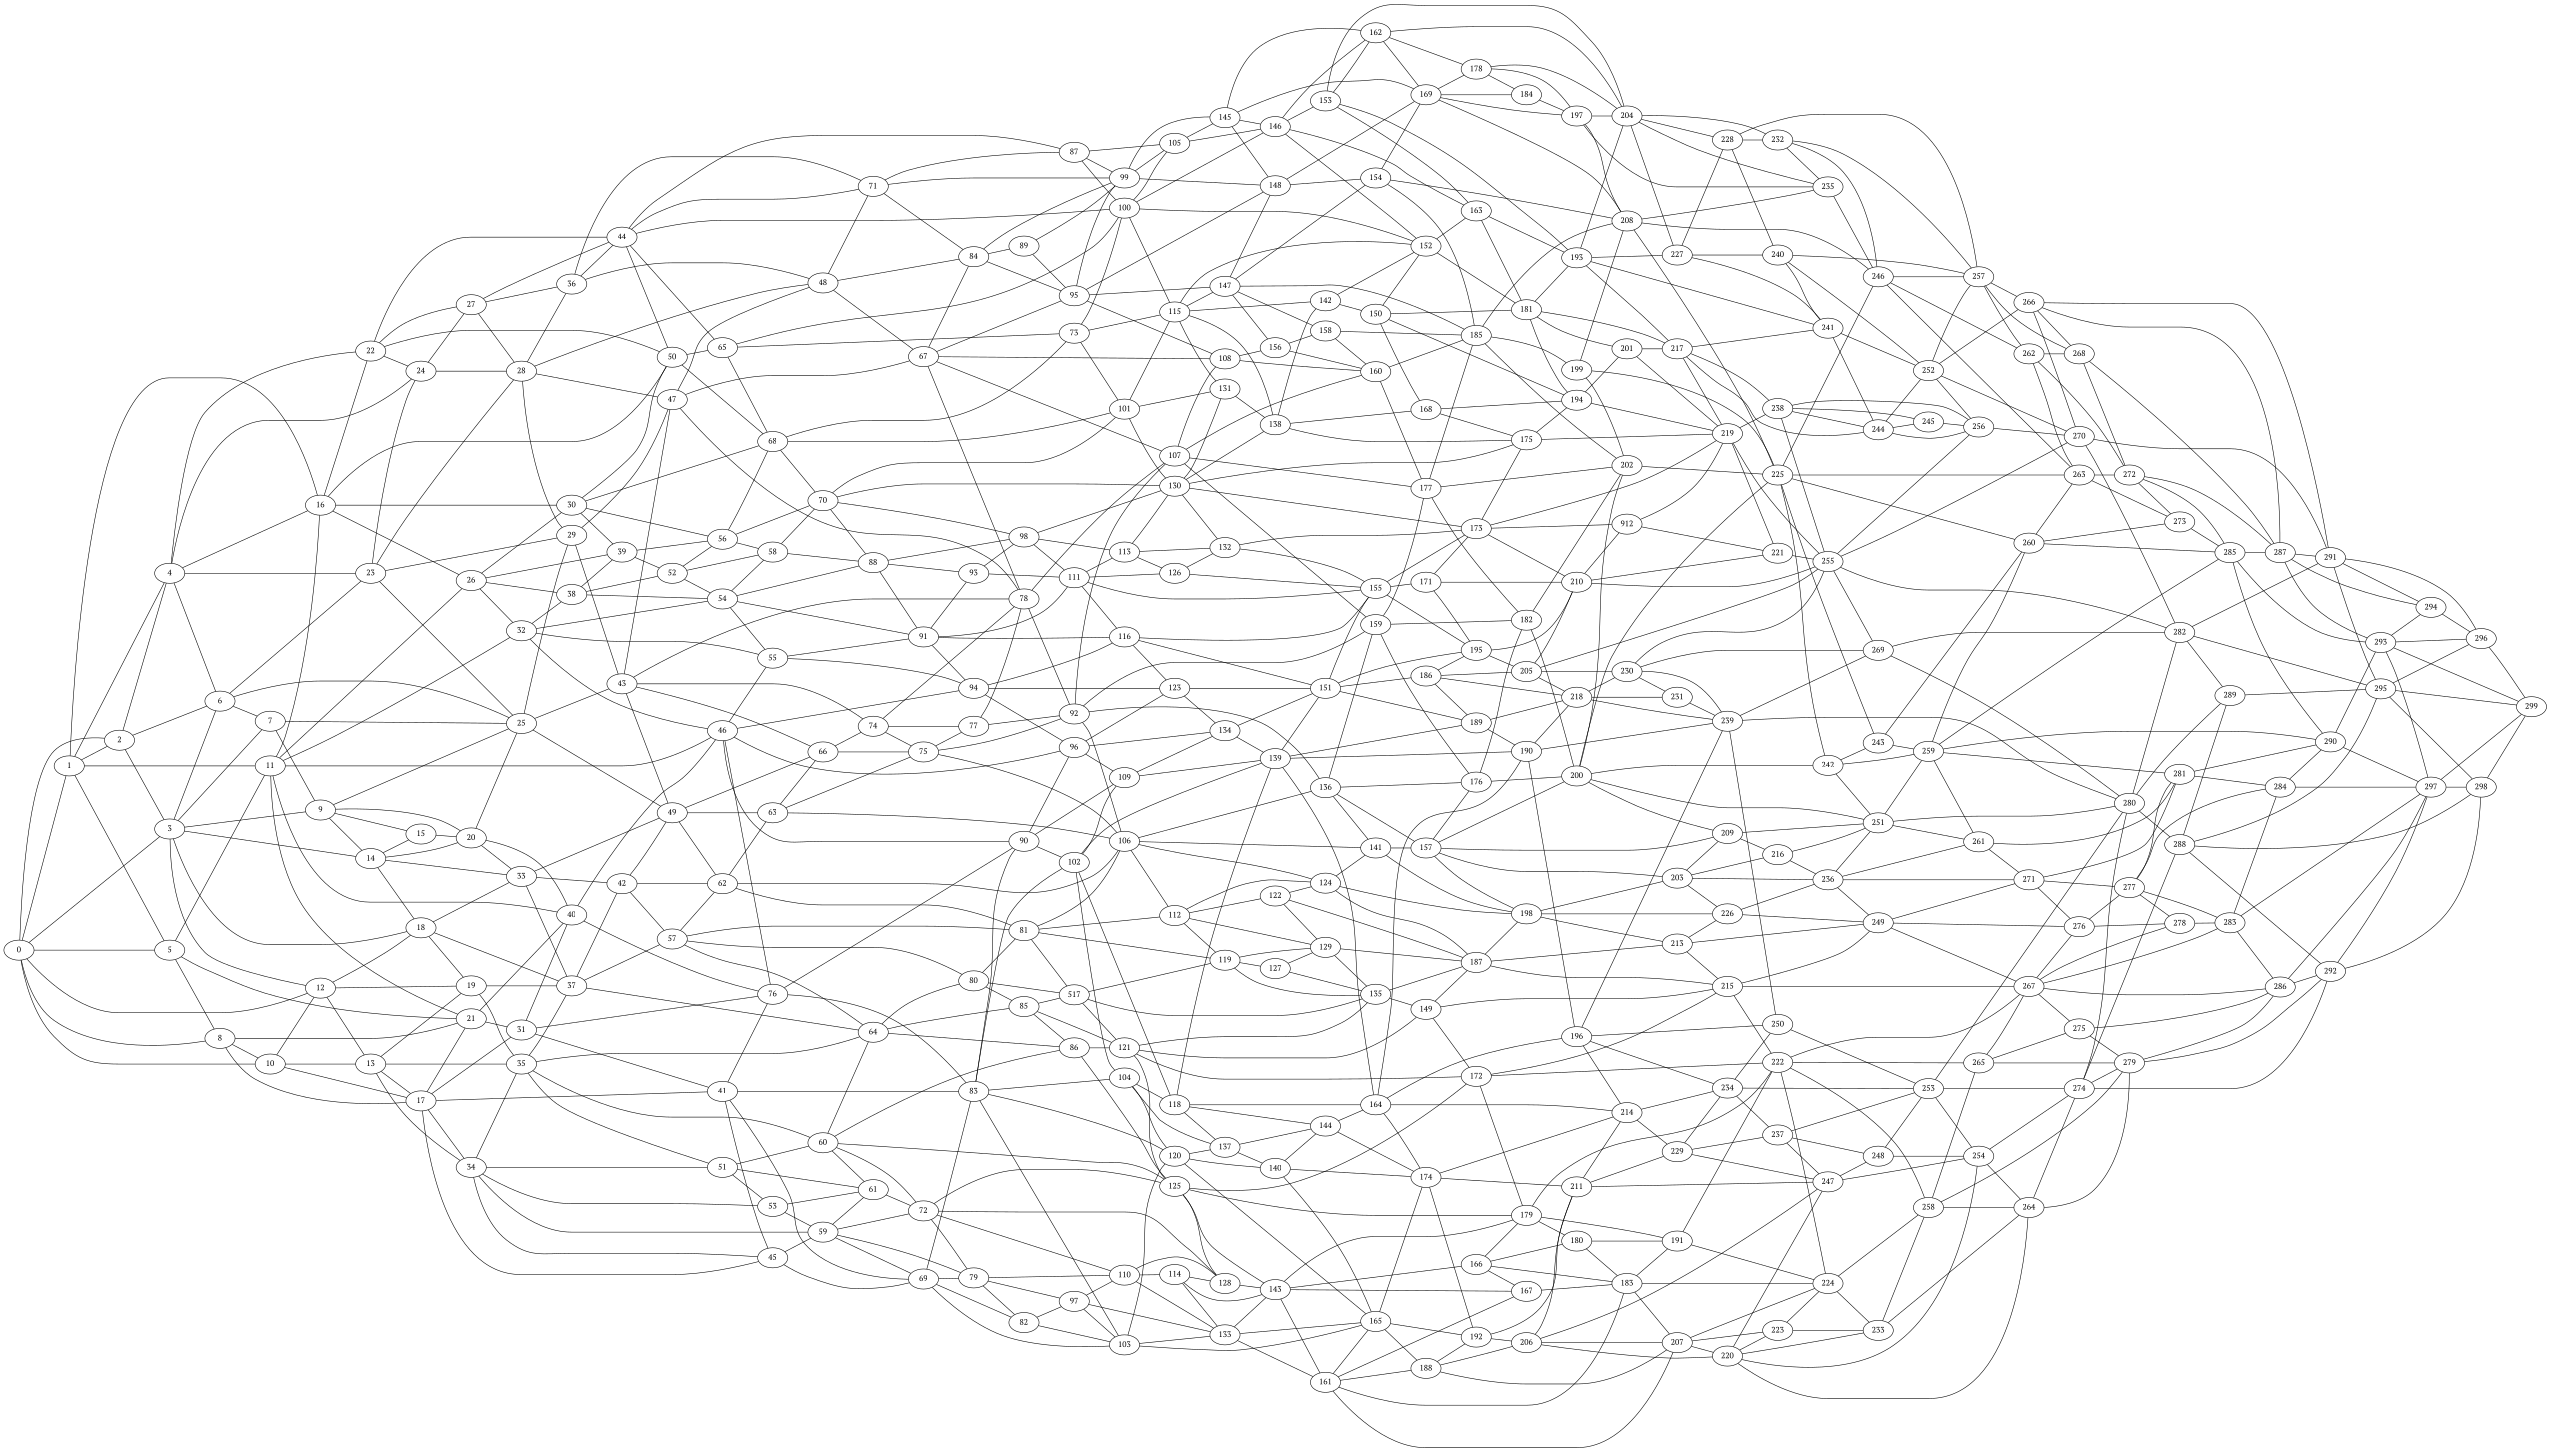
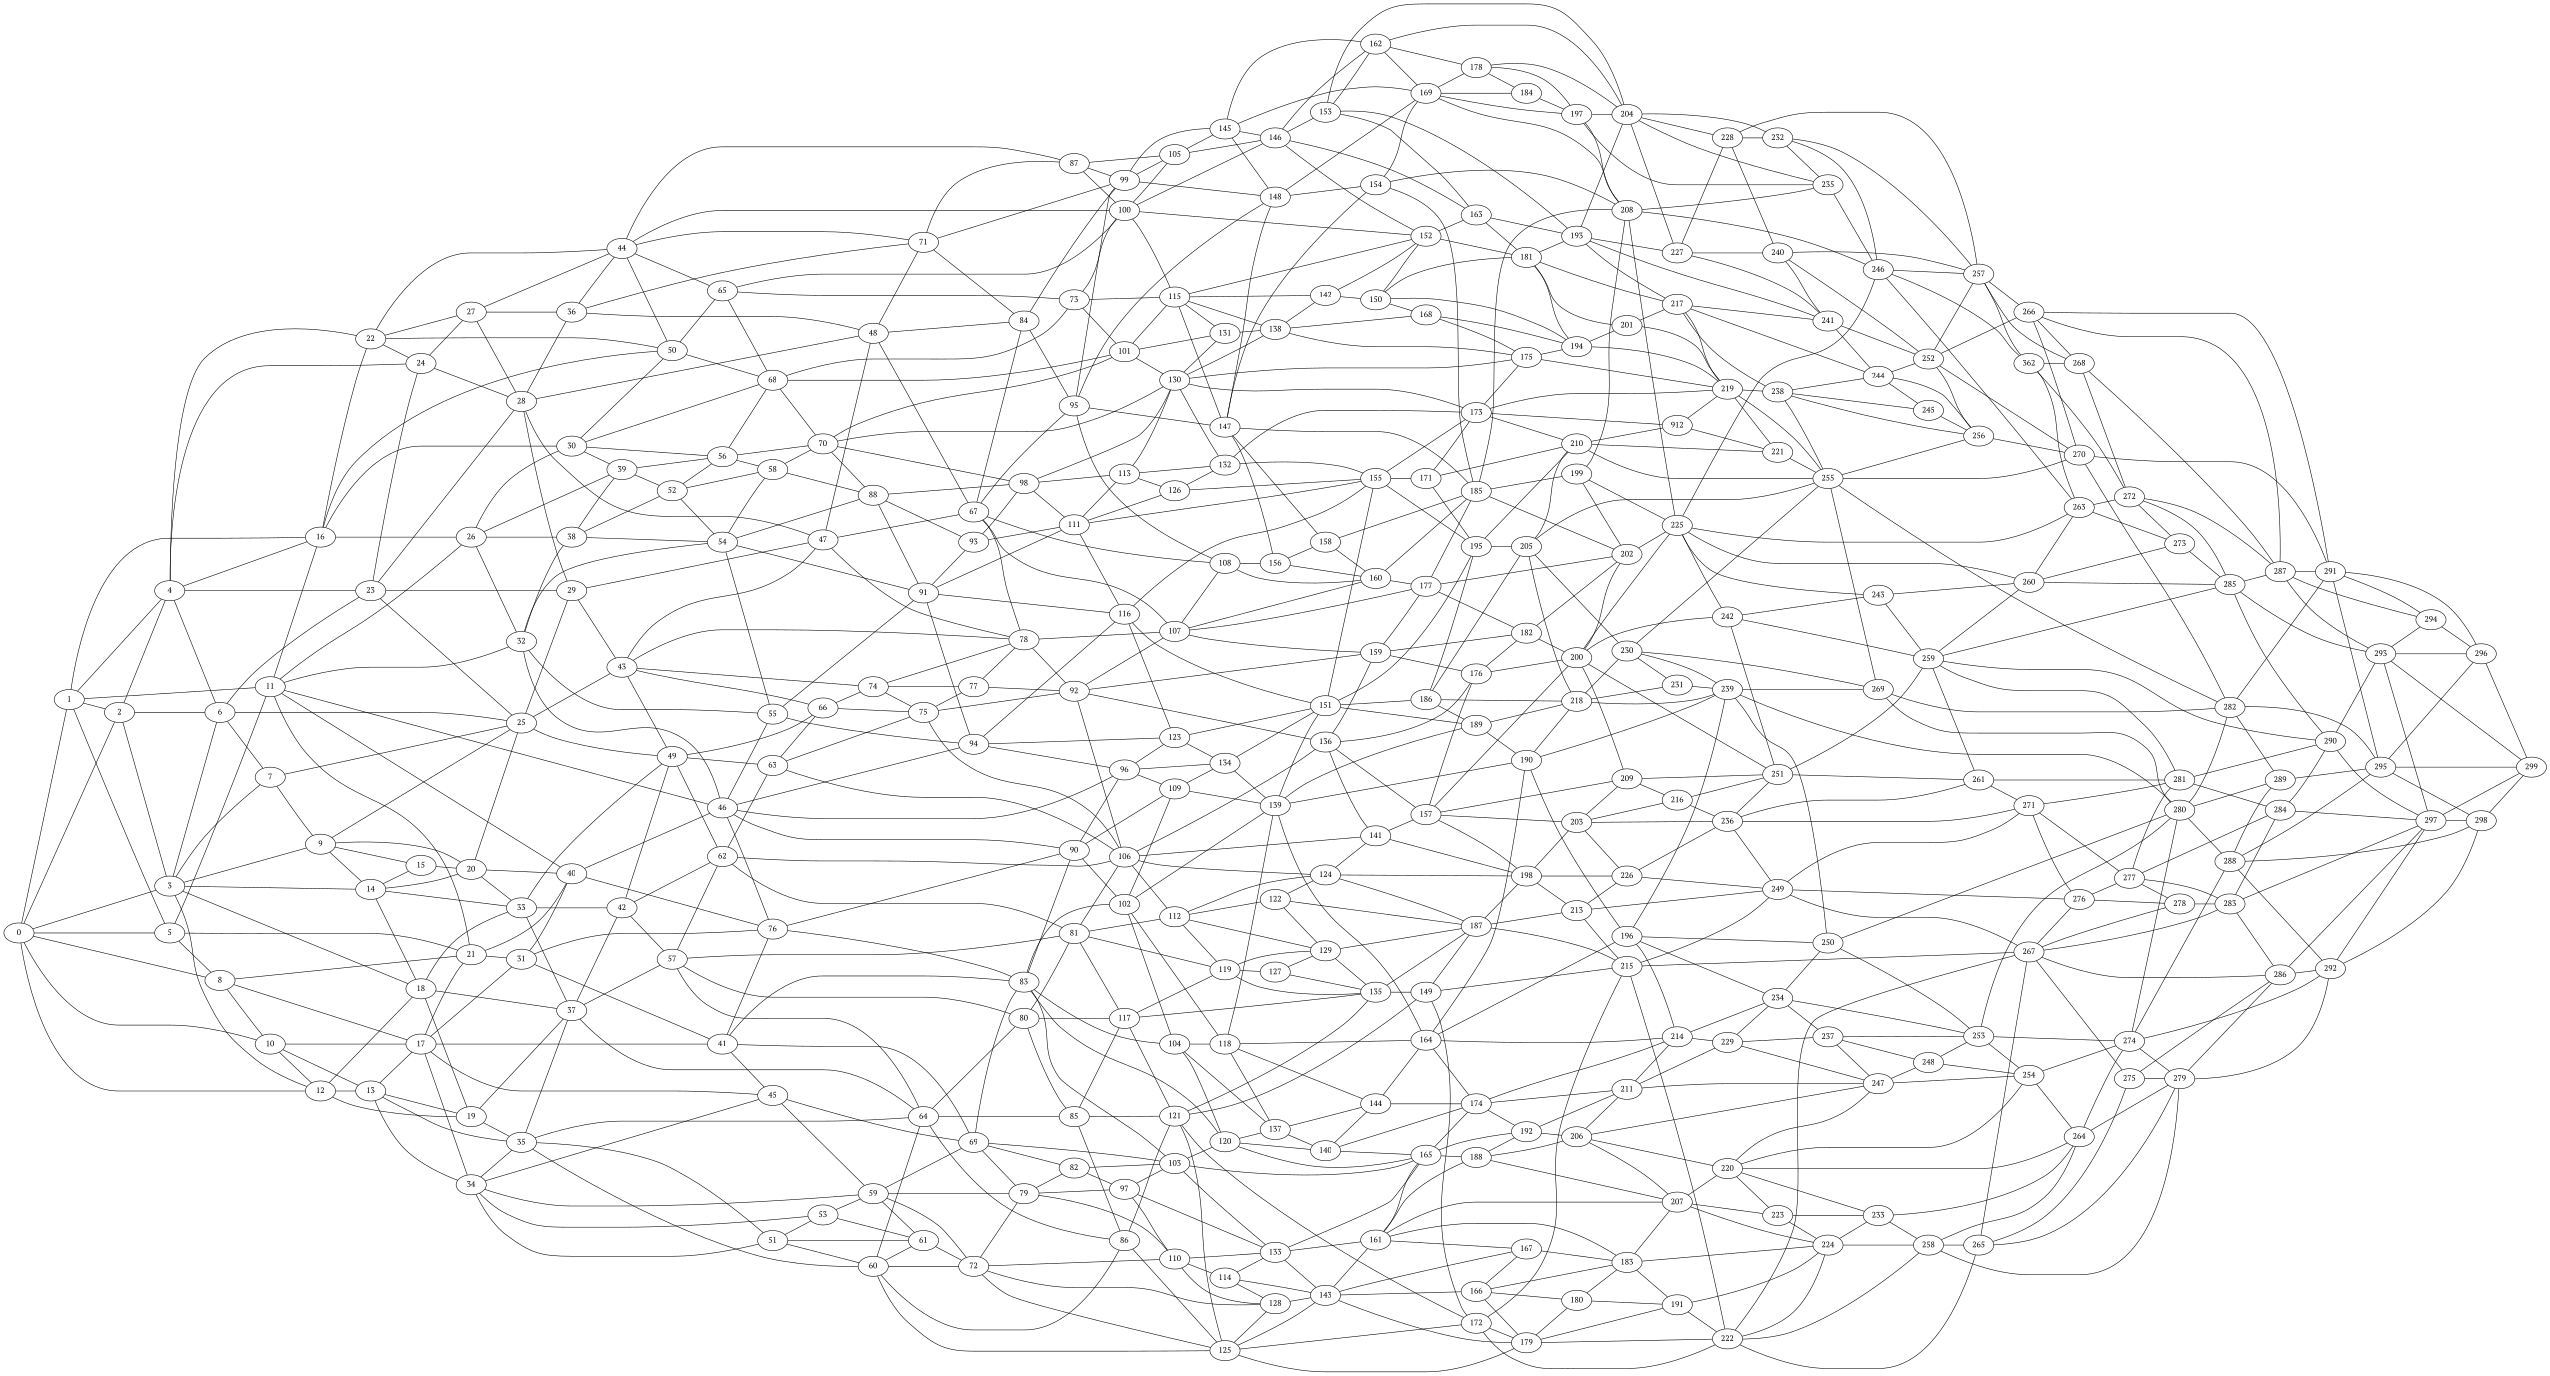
node "89": removed
node "262": label "262" -> "362"
edge "280" -- "251": now "280" -- "250"
node "517": label "517" -> "117"
